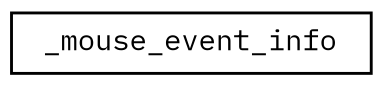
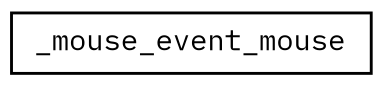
node "_mouse_event_info": label "_mouse_event_info" -> "_mouse_event_mouse"
